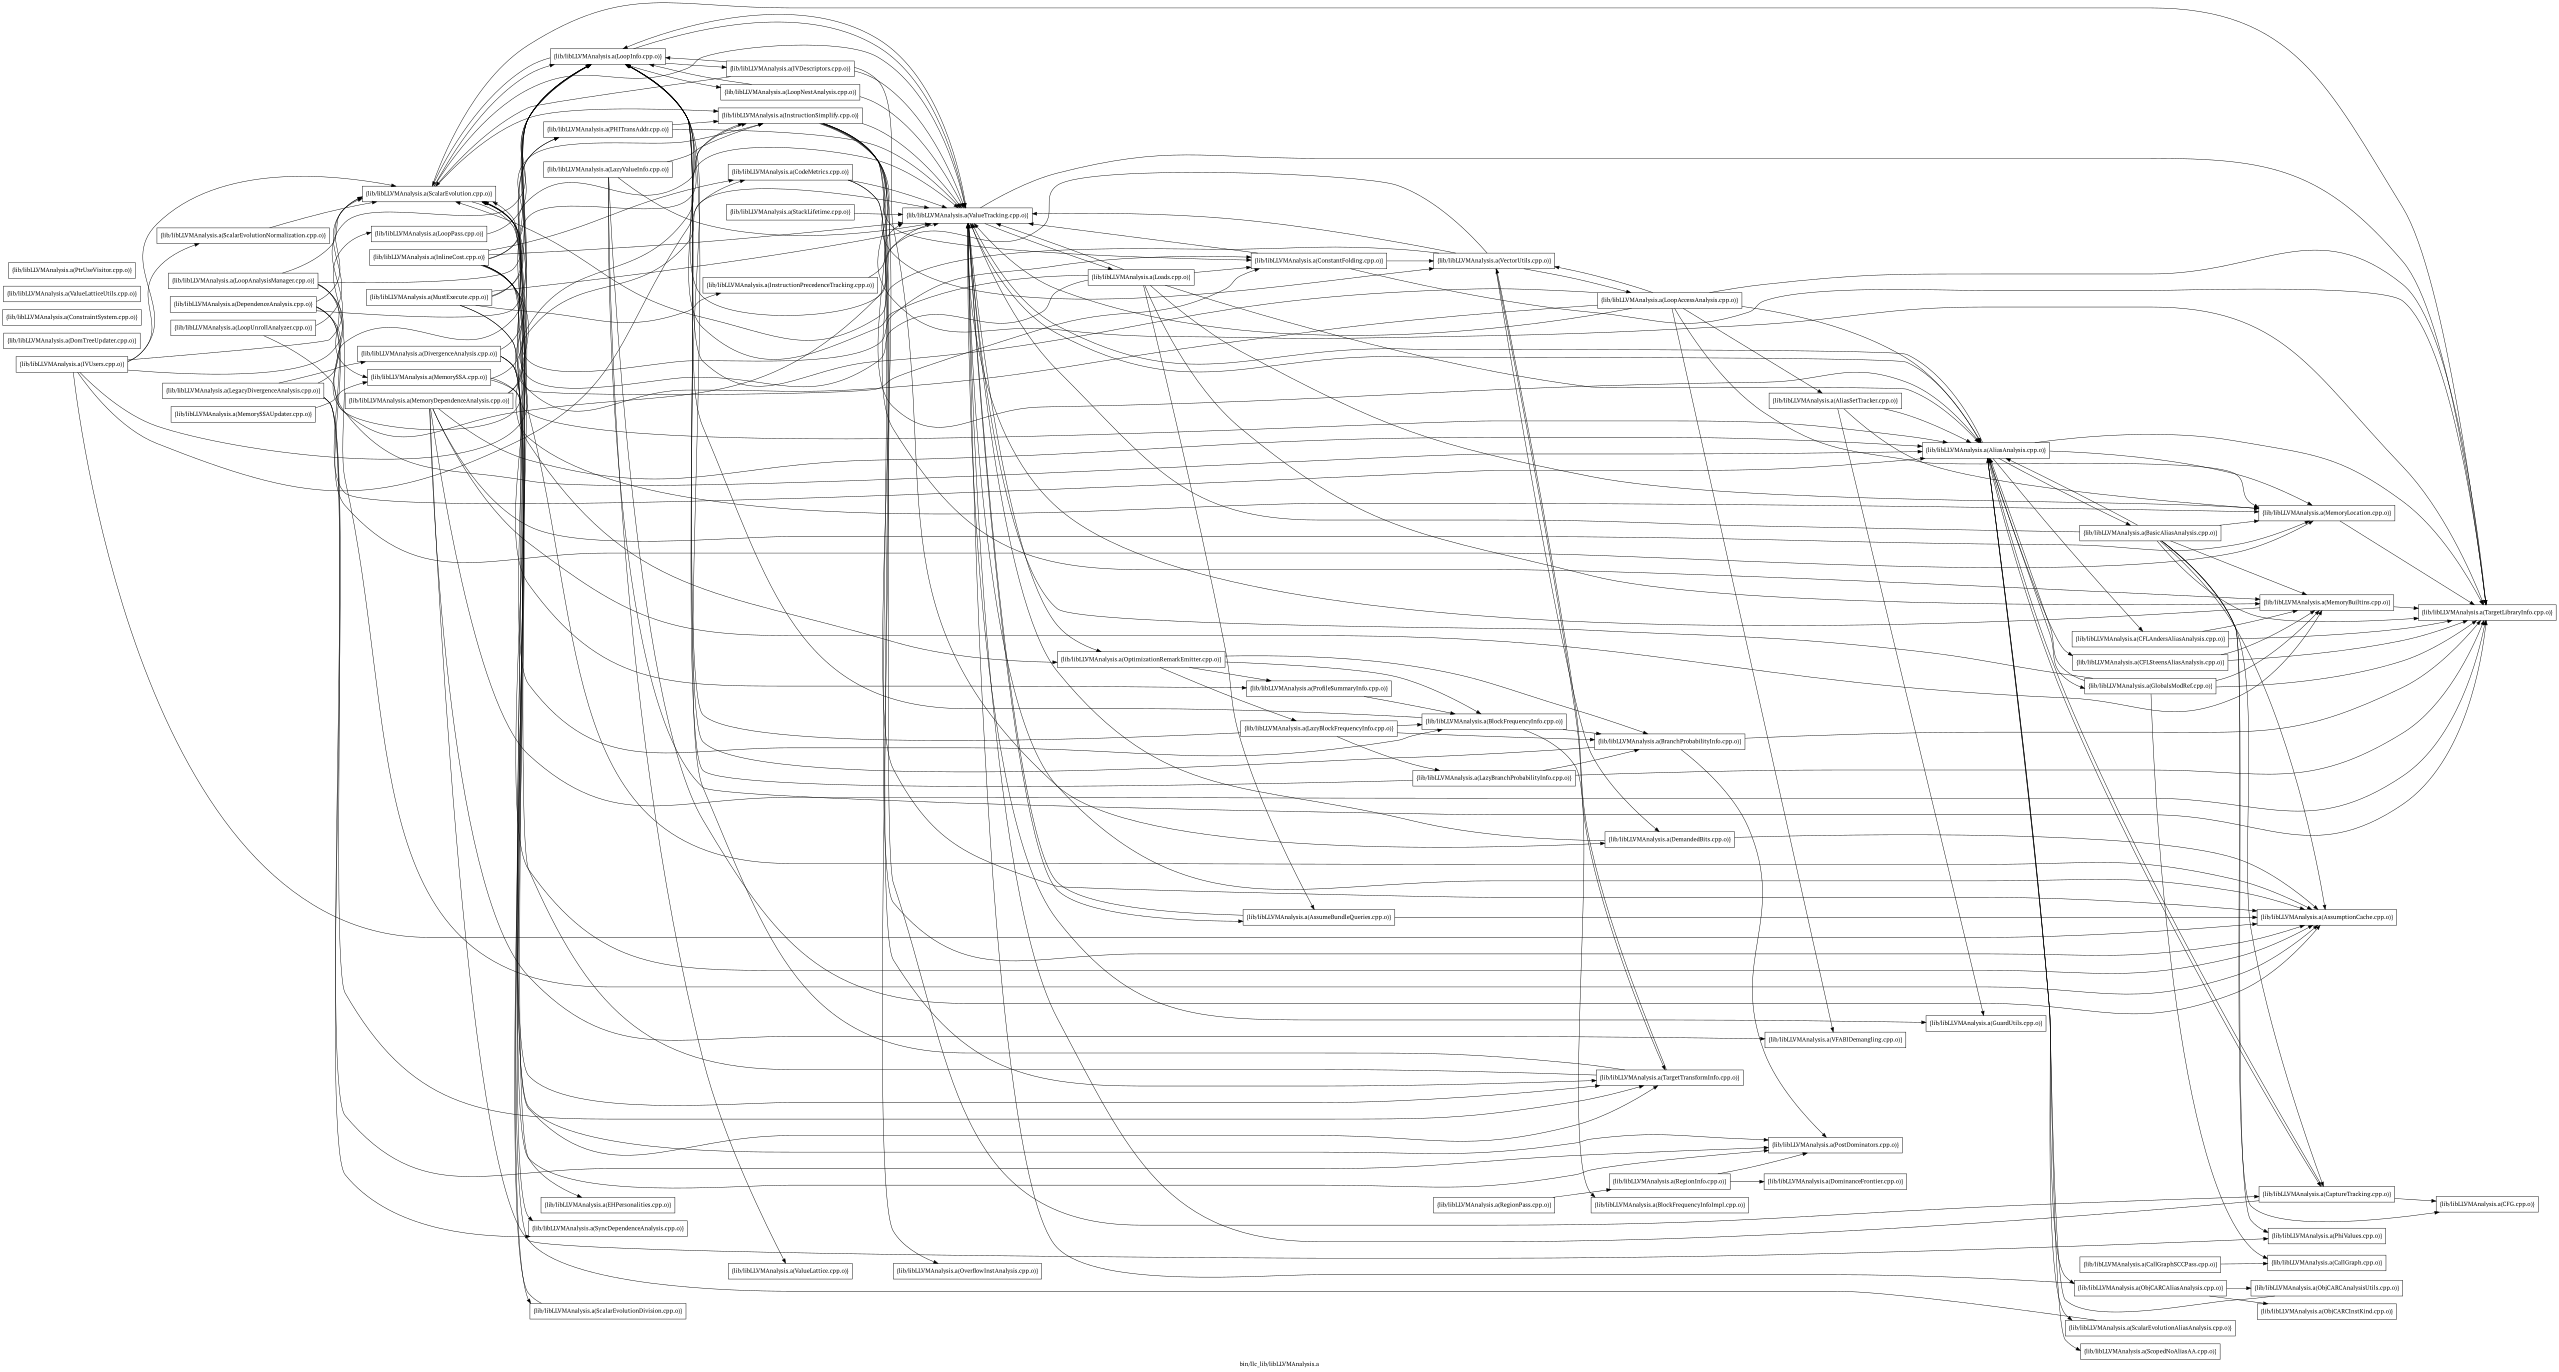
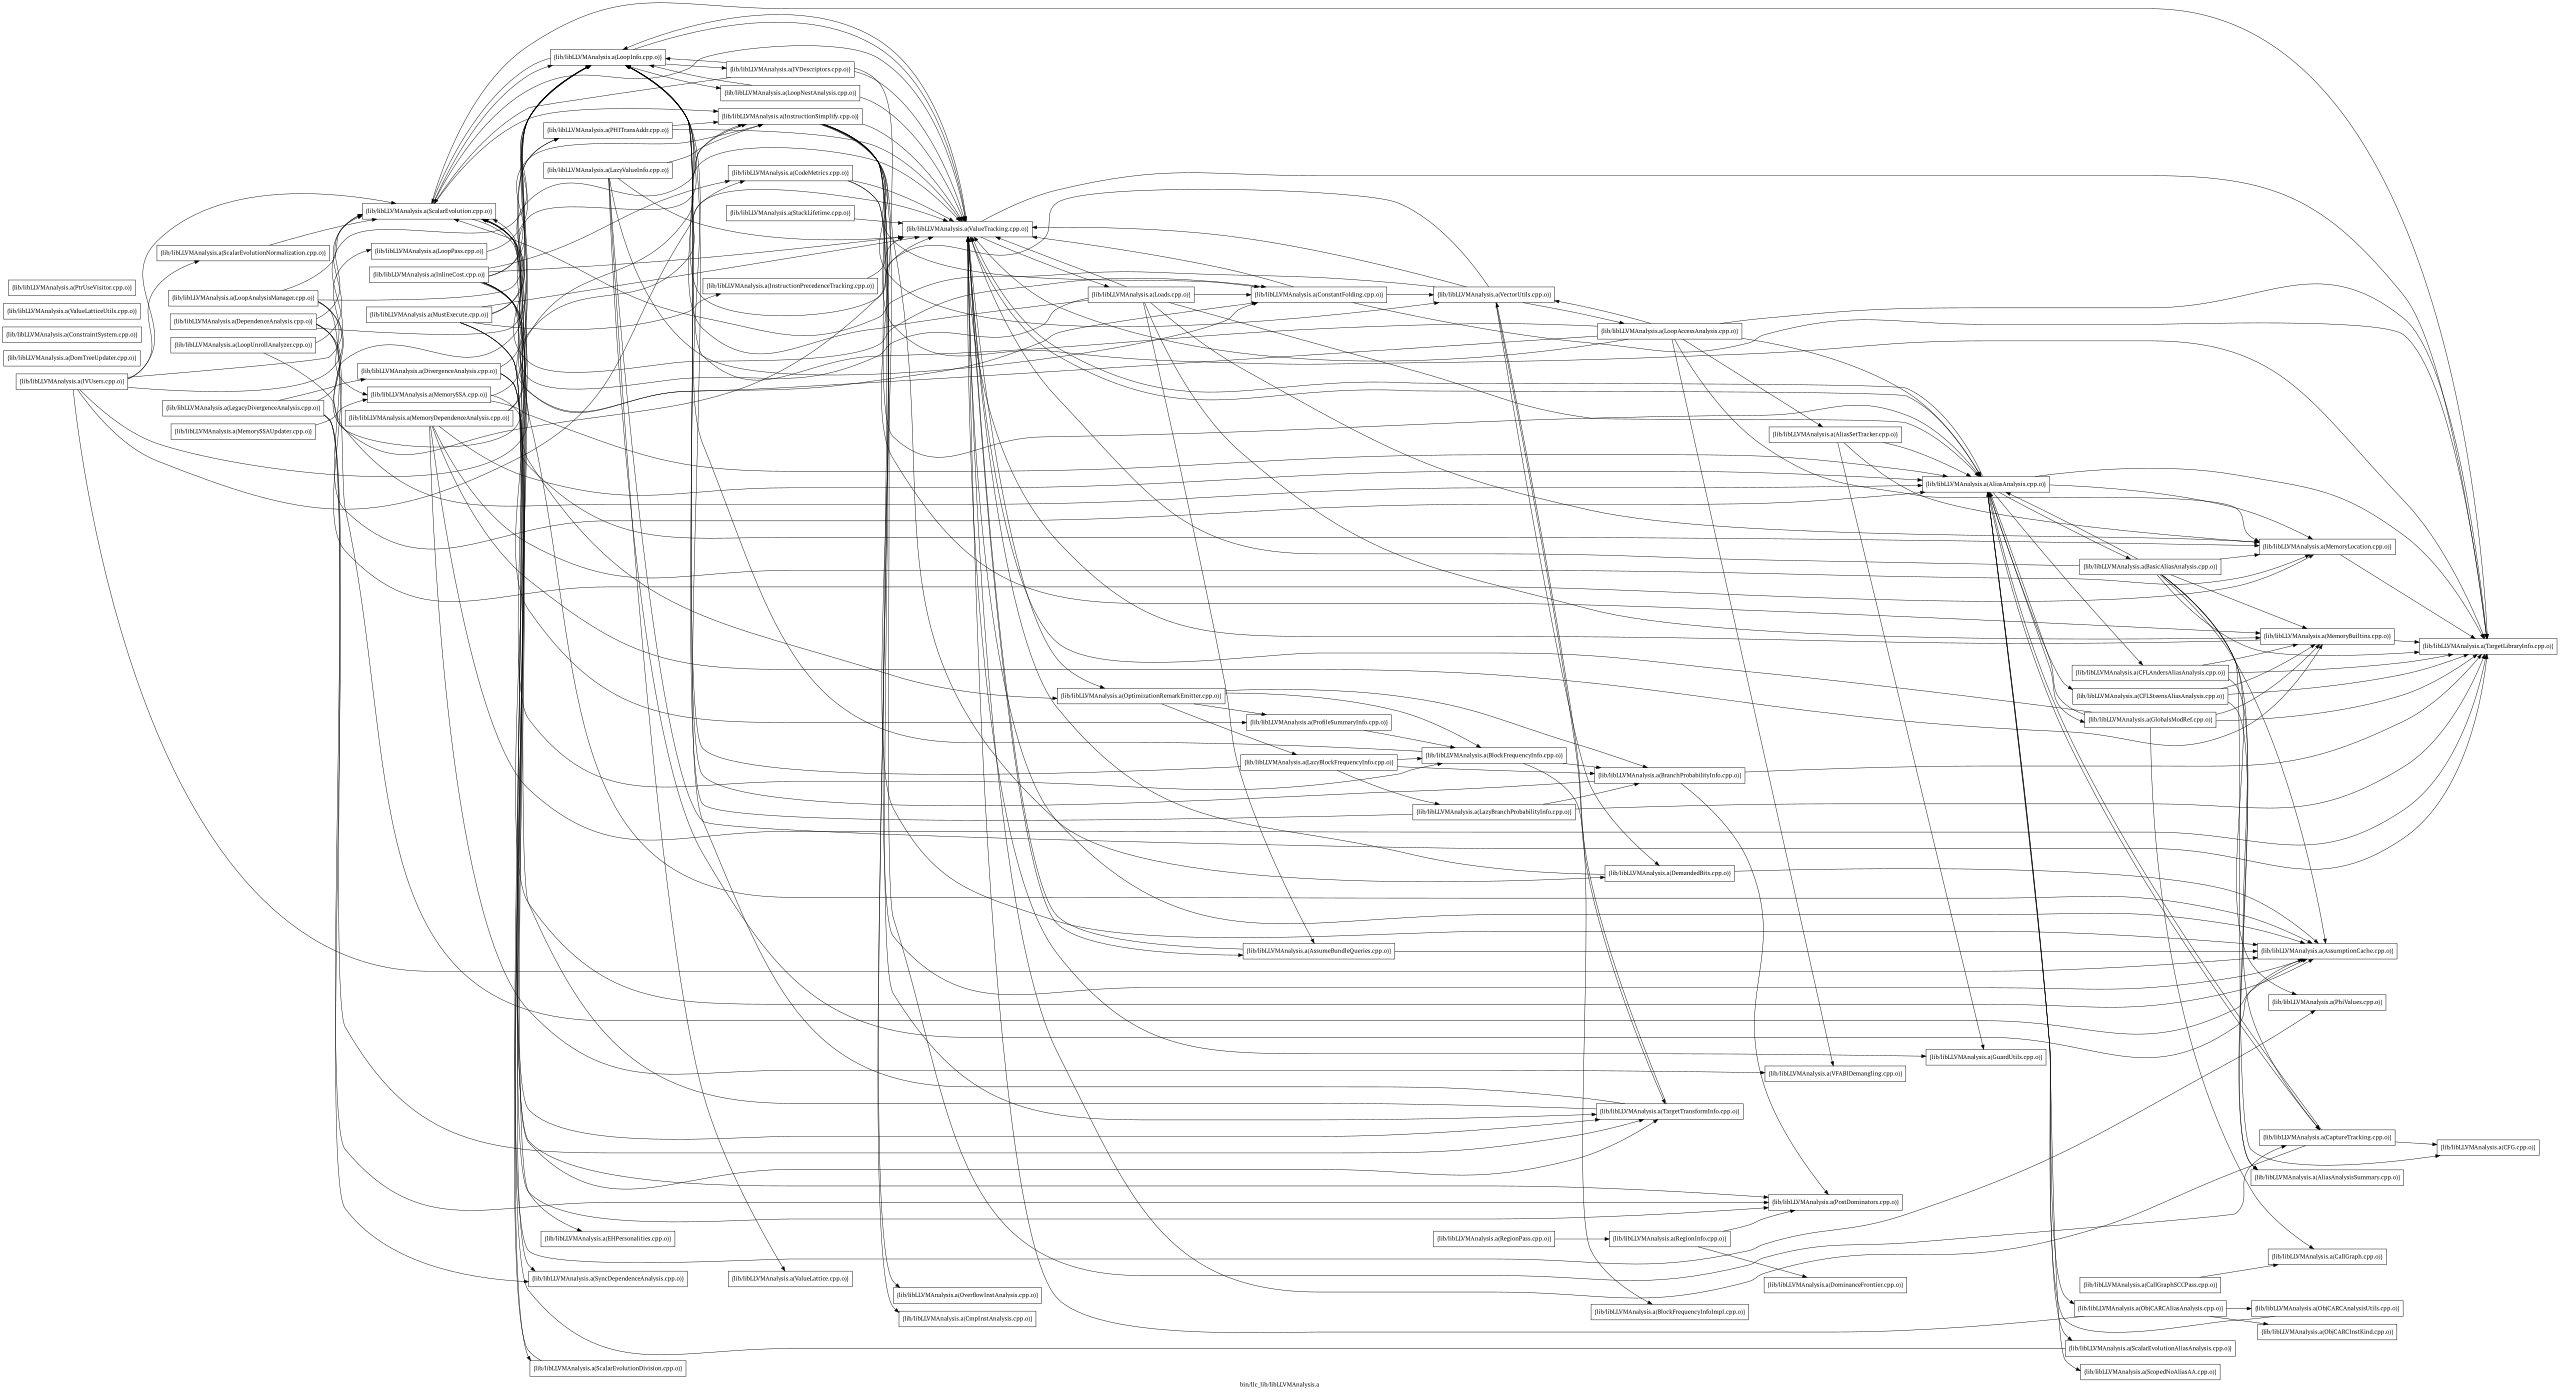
edge "{lib/libLLVMAnalysis.a(LazyValueInfo.cpp.o)}" -> "{lib/libLLVMAnalysis.a(ConstantFolding.cpp.o)}": added
node "{lib/libLLVMAnalysis.a(AliasAnalysisSummary.cpp.o)}": added
edge "{lib/libLLVMAnalysis.a(MemoryDependenceAnalysis.cpp.o)}" -> "{lib/libLLVMAnalysis.a(PhiValues.cpp.o)}": now "{lib/libLLVMAnalysis.a(MustExecute.cpp.o)}" -> "{lib/libLLVMAnalysis.a(PhiValues.cpp.o)}"
node "{lib/libLLVMAnalysis.a(CmpInstAnalysis.cpp.o)}": added
